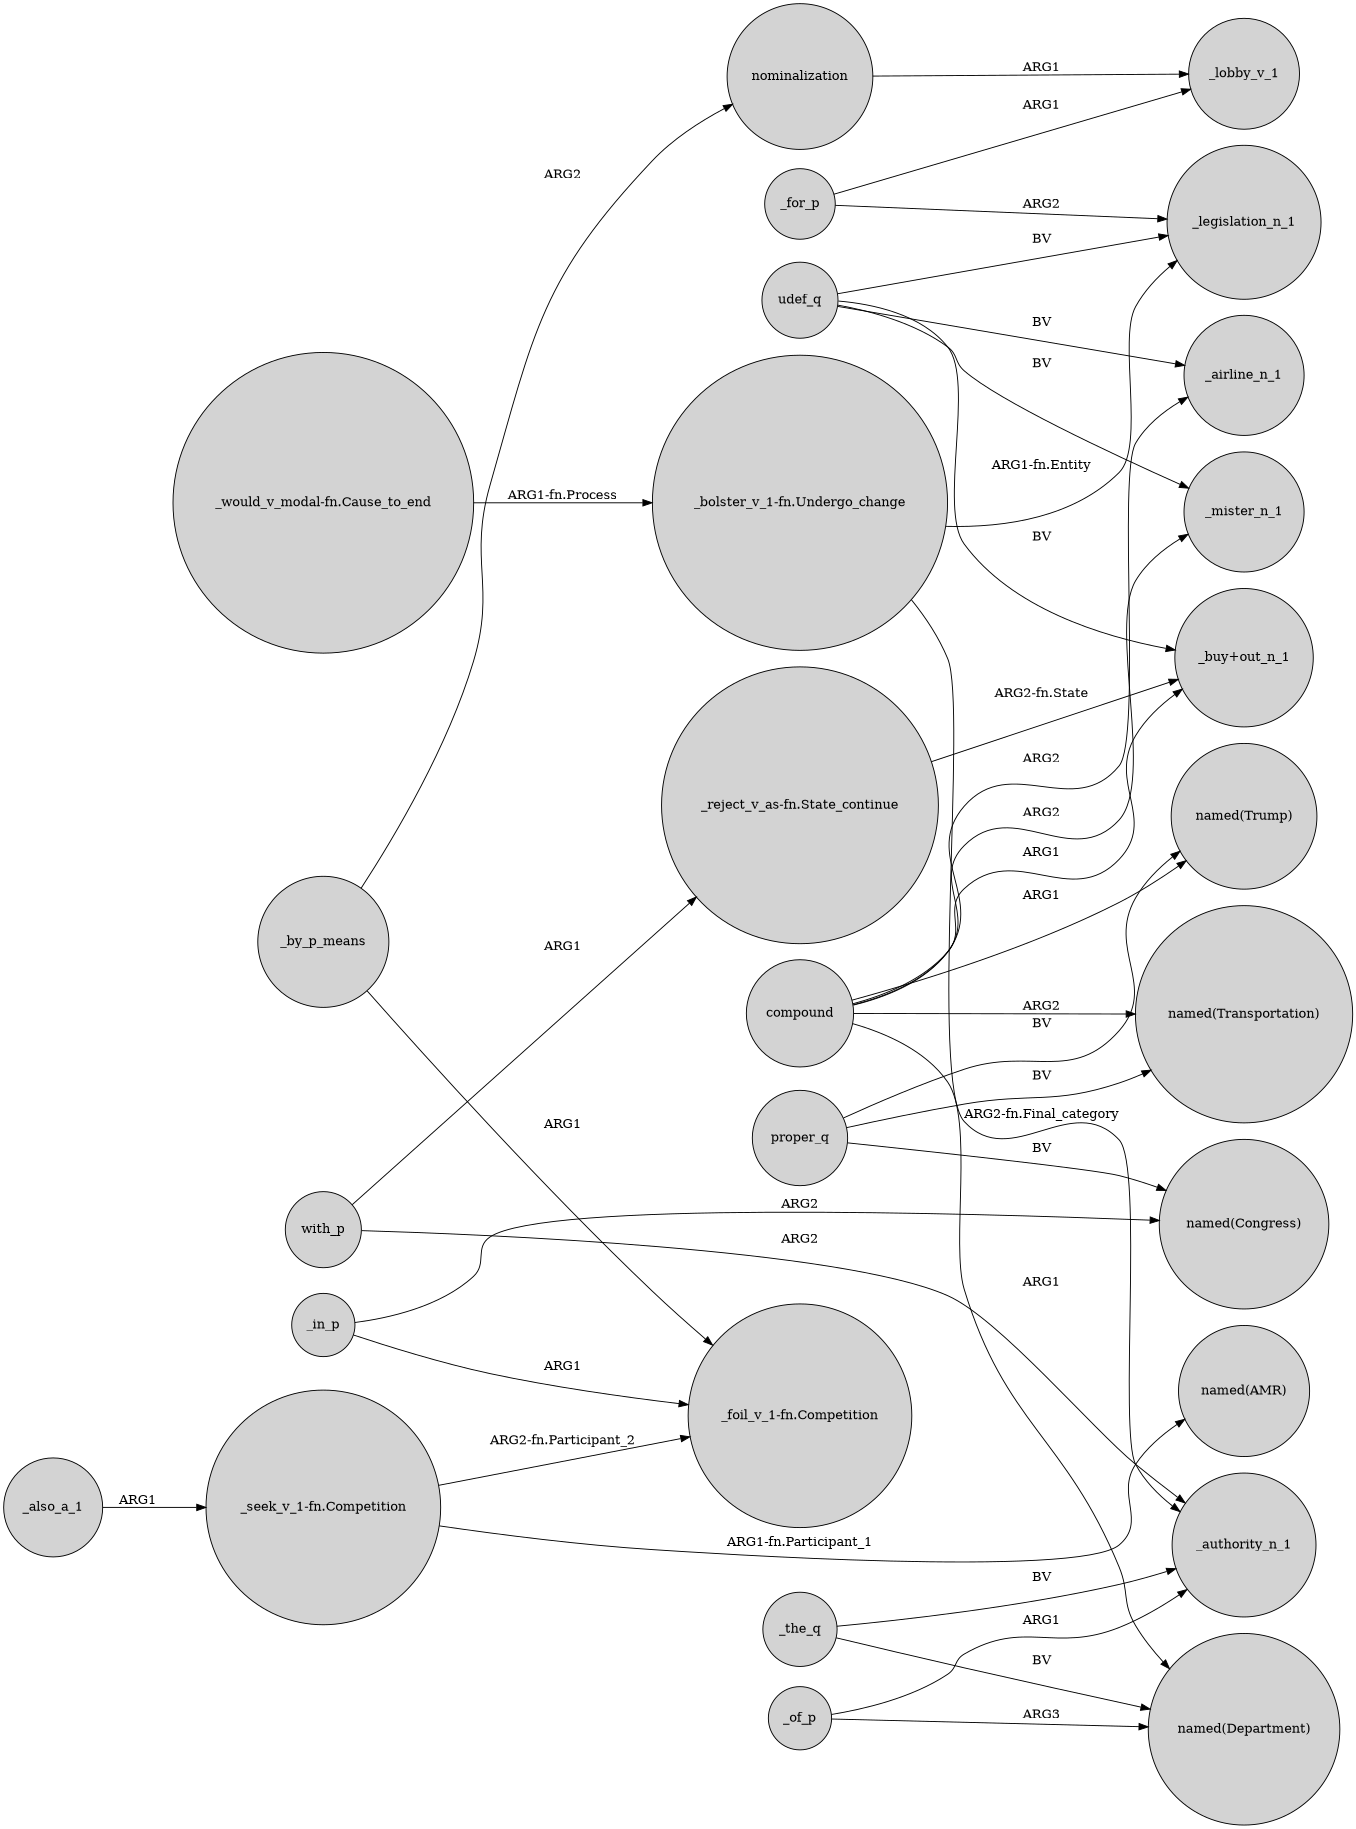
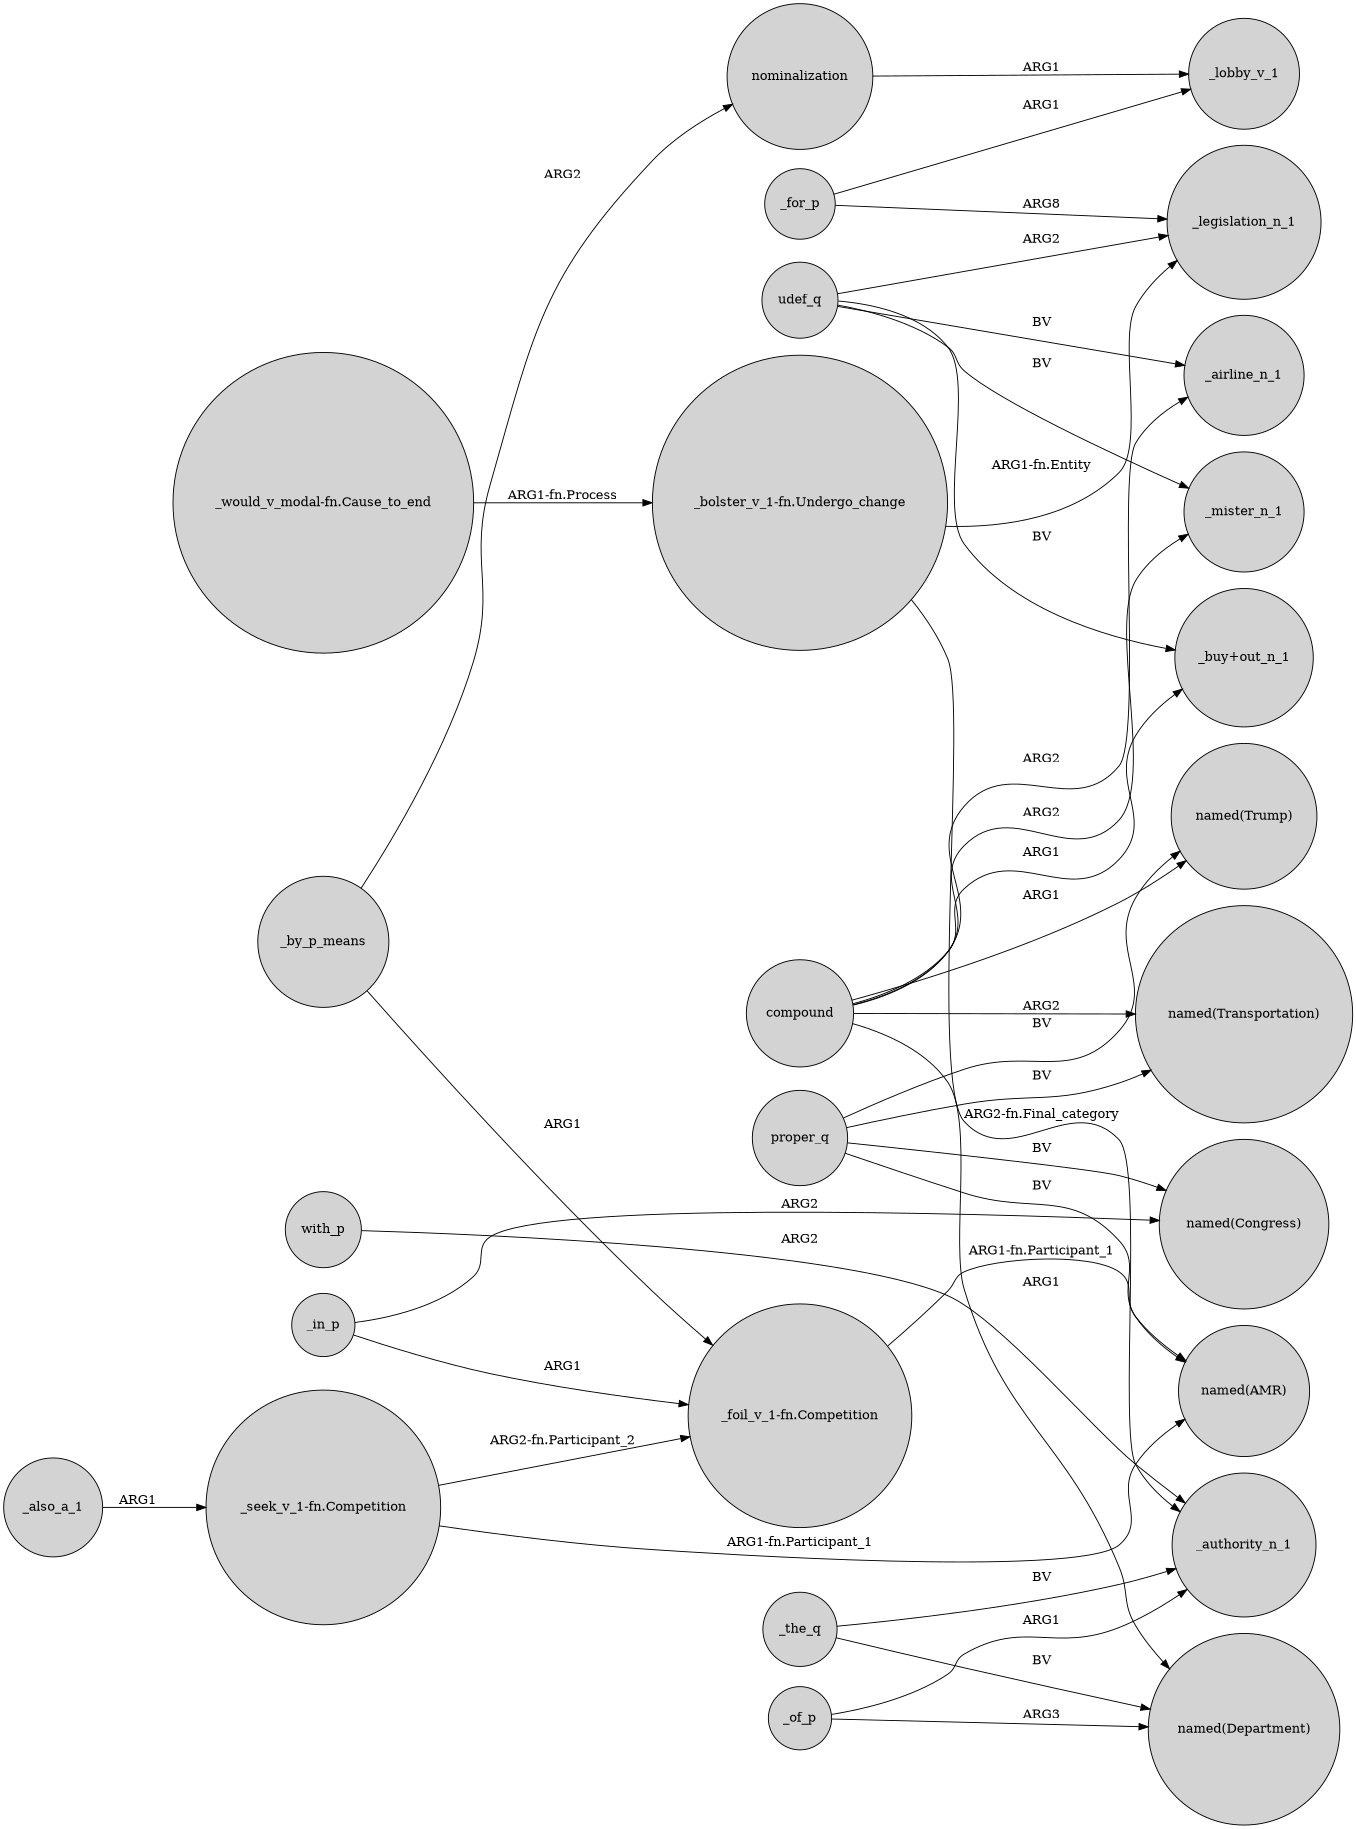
edge "_for_p" -> "_legislation_n_1": label "ARG2" -> "ARG8"
edge "udef_q" -> "_legislation_n_1": label "BV" -> "ARG2"
node "_reject_v_as-fn.State_continue": removed
edge "proper_q" -> "named(AMR)": added, label "BV"
edge "_foil_v_1-fn.Competition" -> "named(AMR)": added, label "ARG1-fn.Participant_1"
